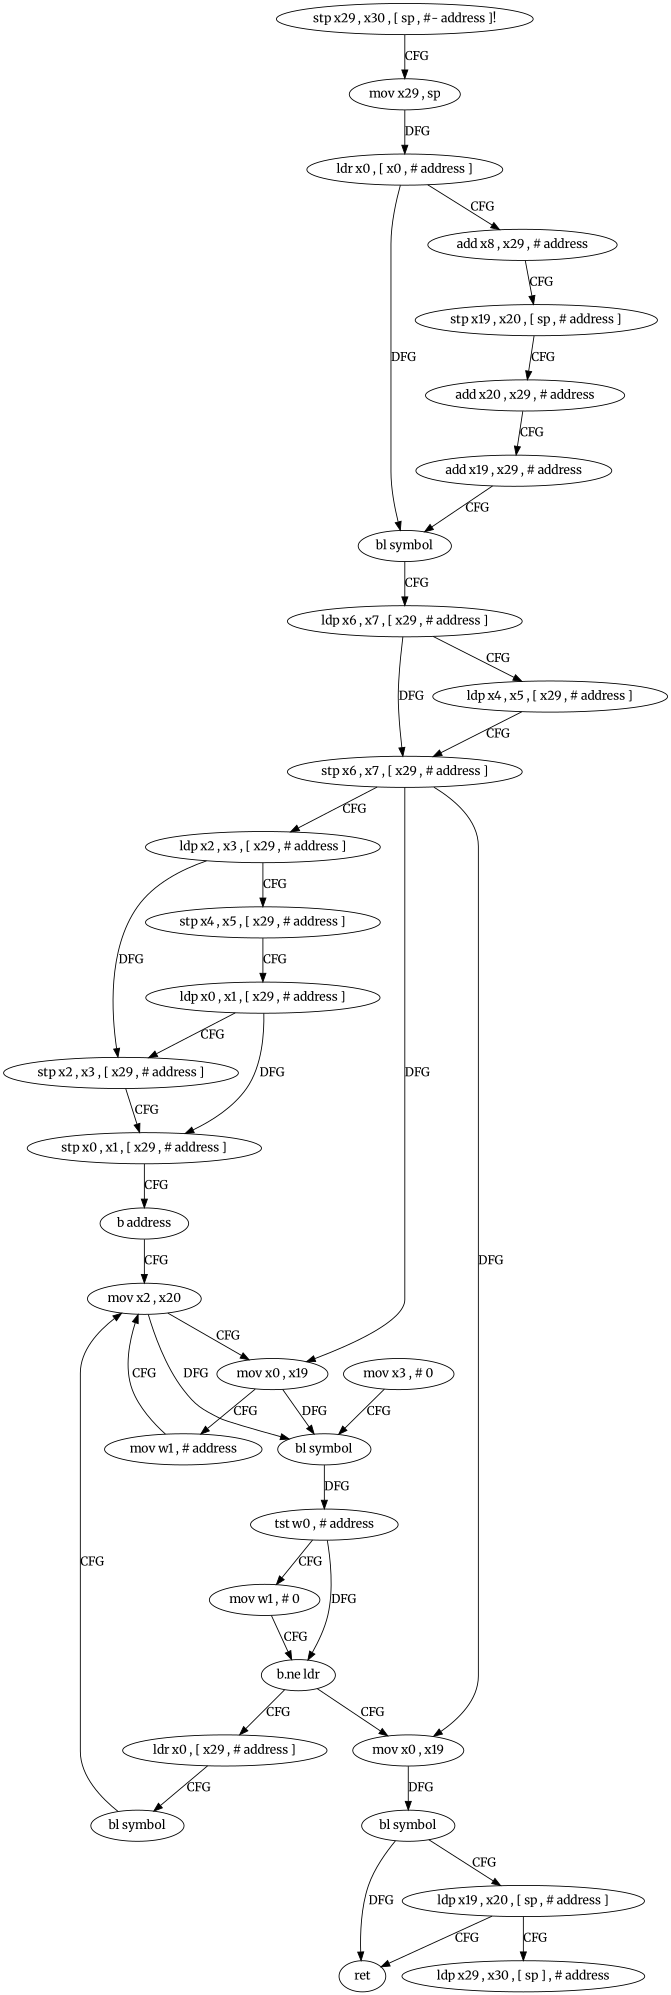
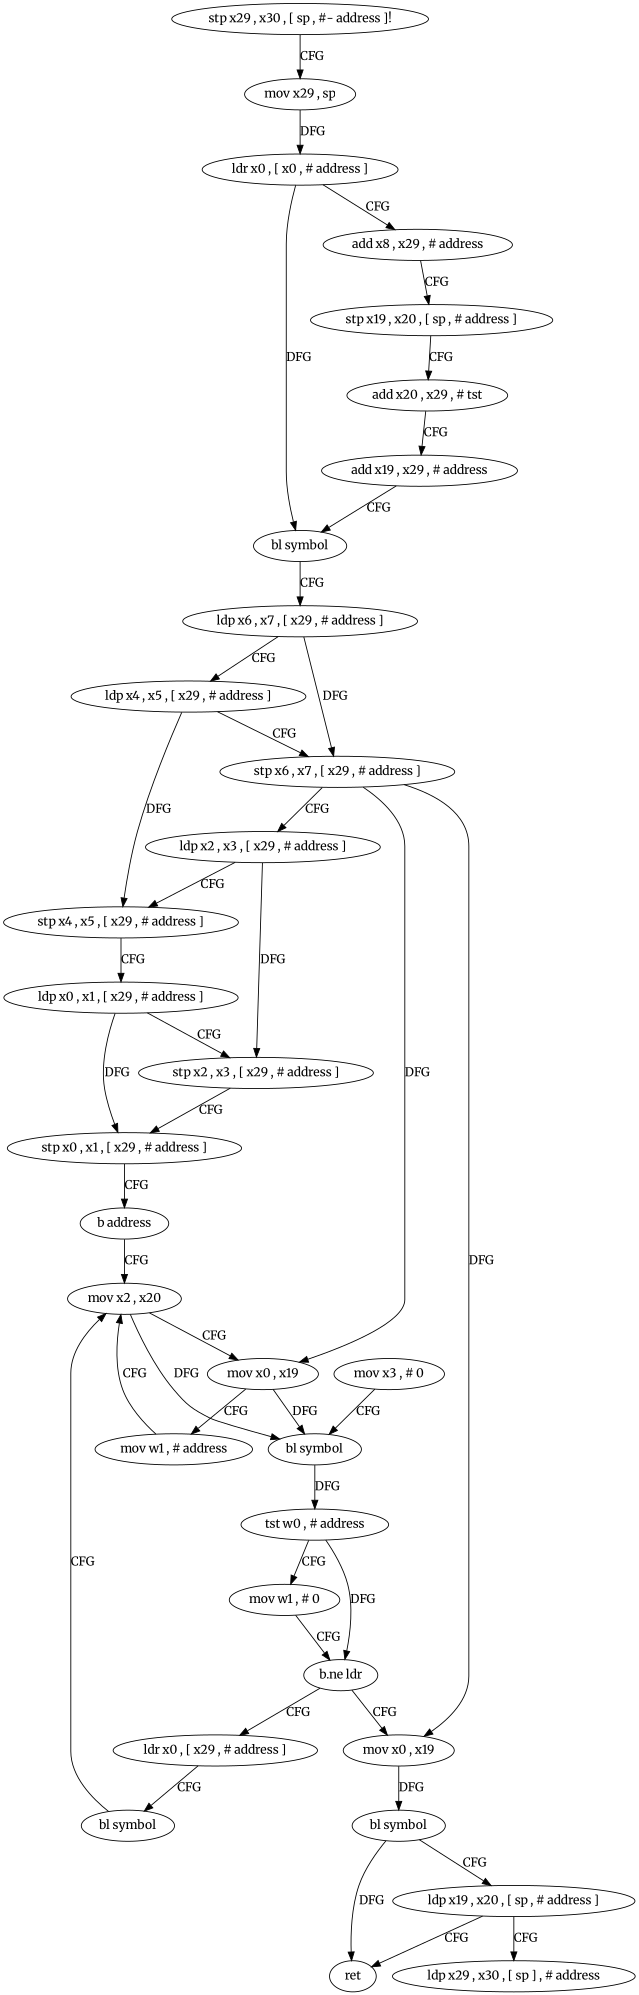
node "add x20 , x29 , # address": label "add x20 , x29 , # address" -> "add x20 , x29 , # tst"
edge "ldp x4 , x5 , [ x29 , # address ]" -> "stp x4 , x5 , [ x29 , # address ]": added, label "DFG"
